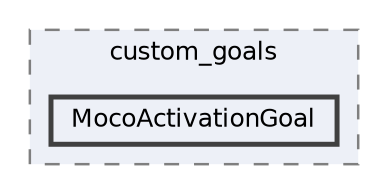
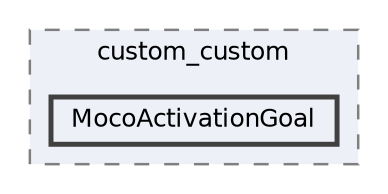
cluster "custom_goals": label "custom_goals" -> "custom_custom"
